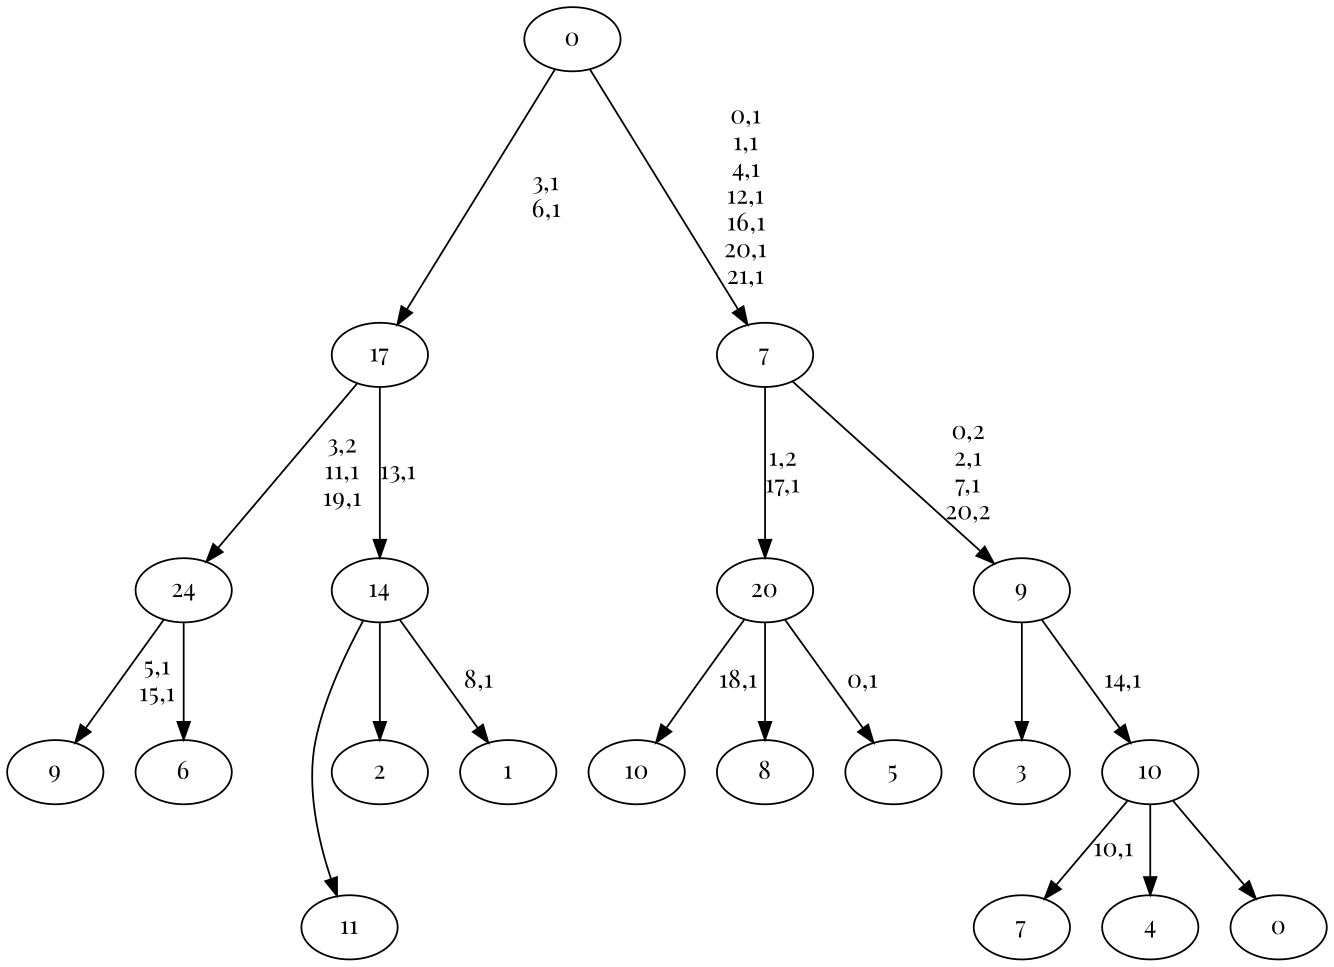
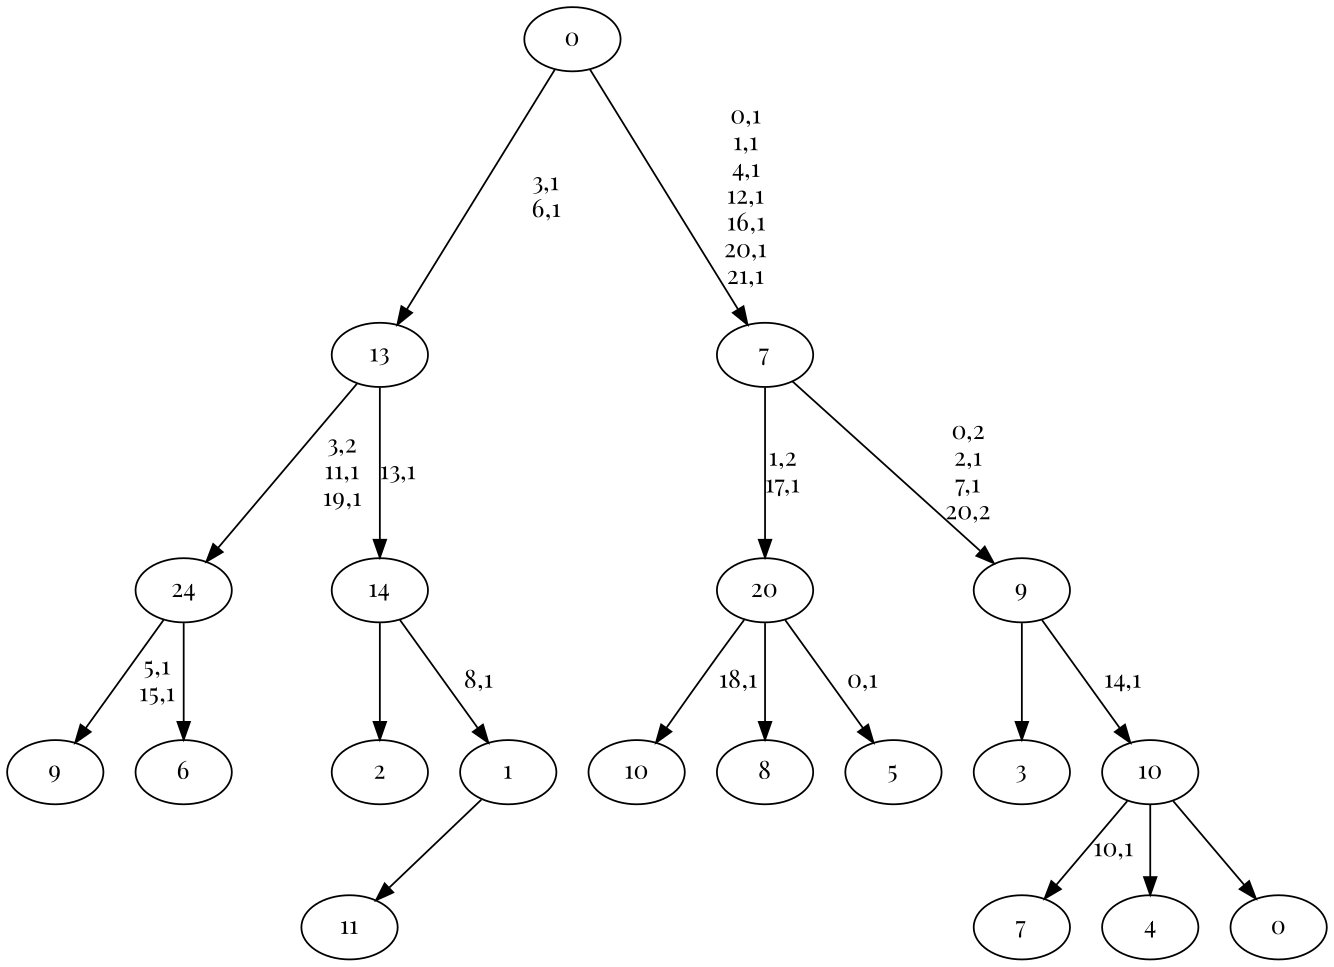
node "17": label "17" -> "13"
edge "14" -> "11": now "1" -> "11"
